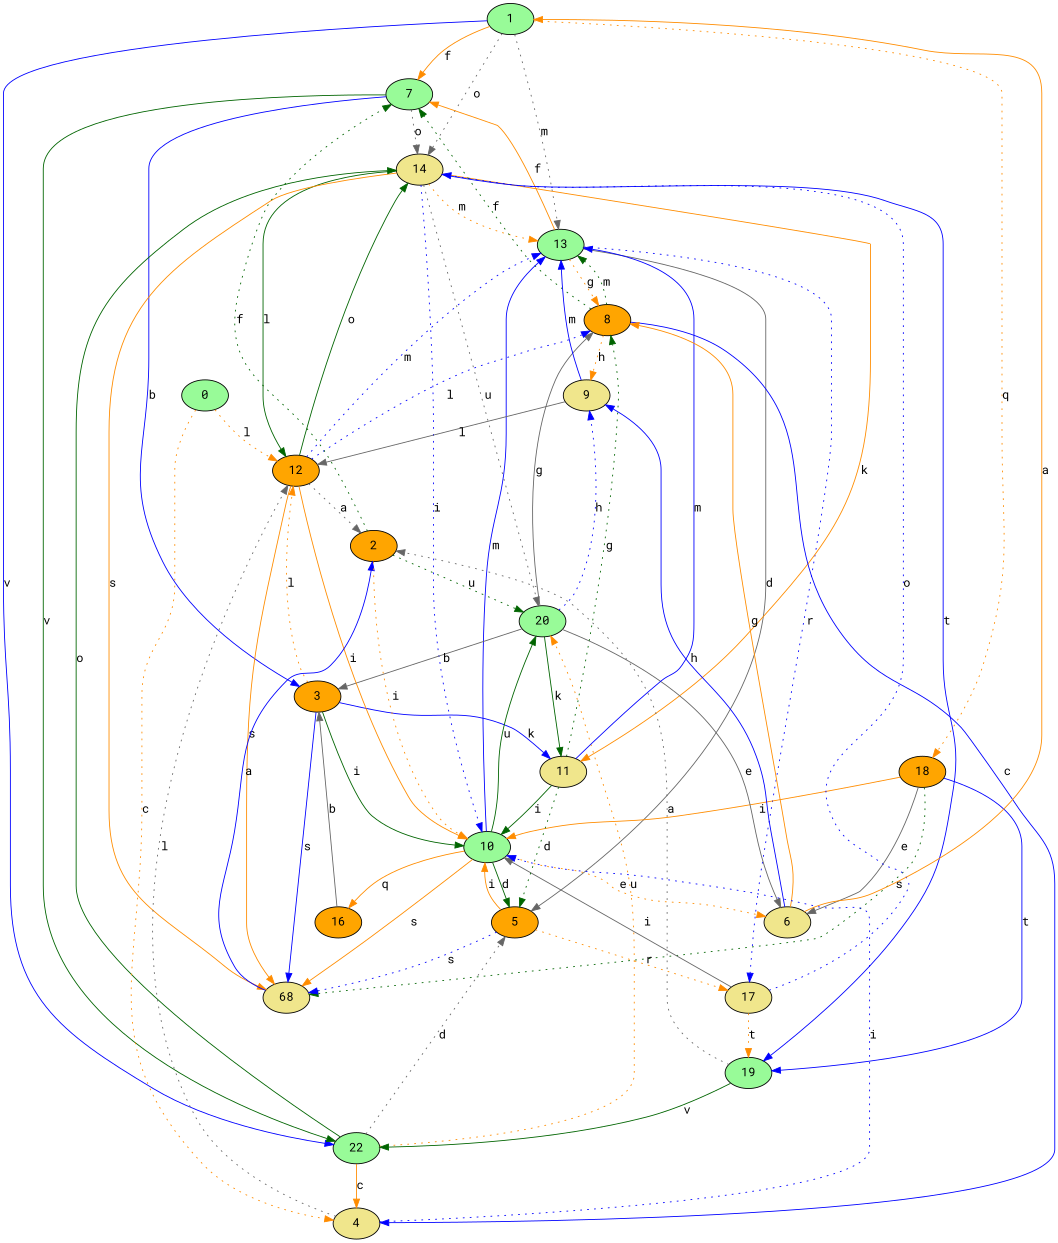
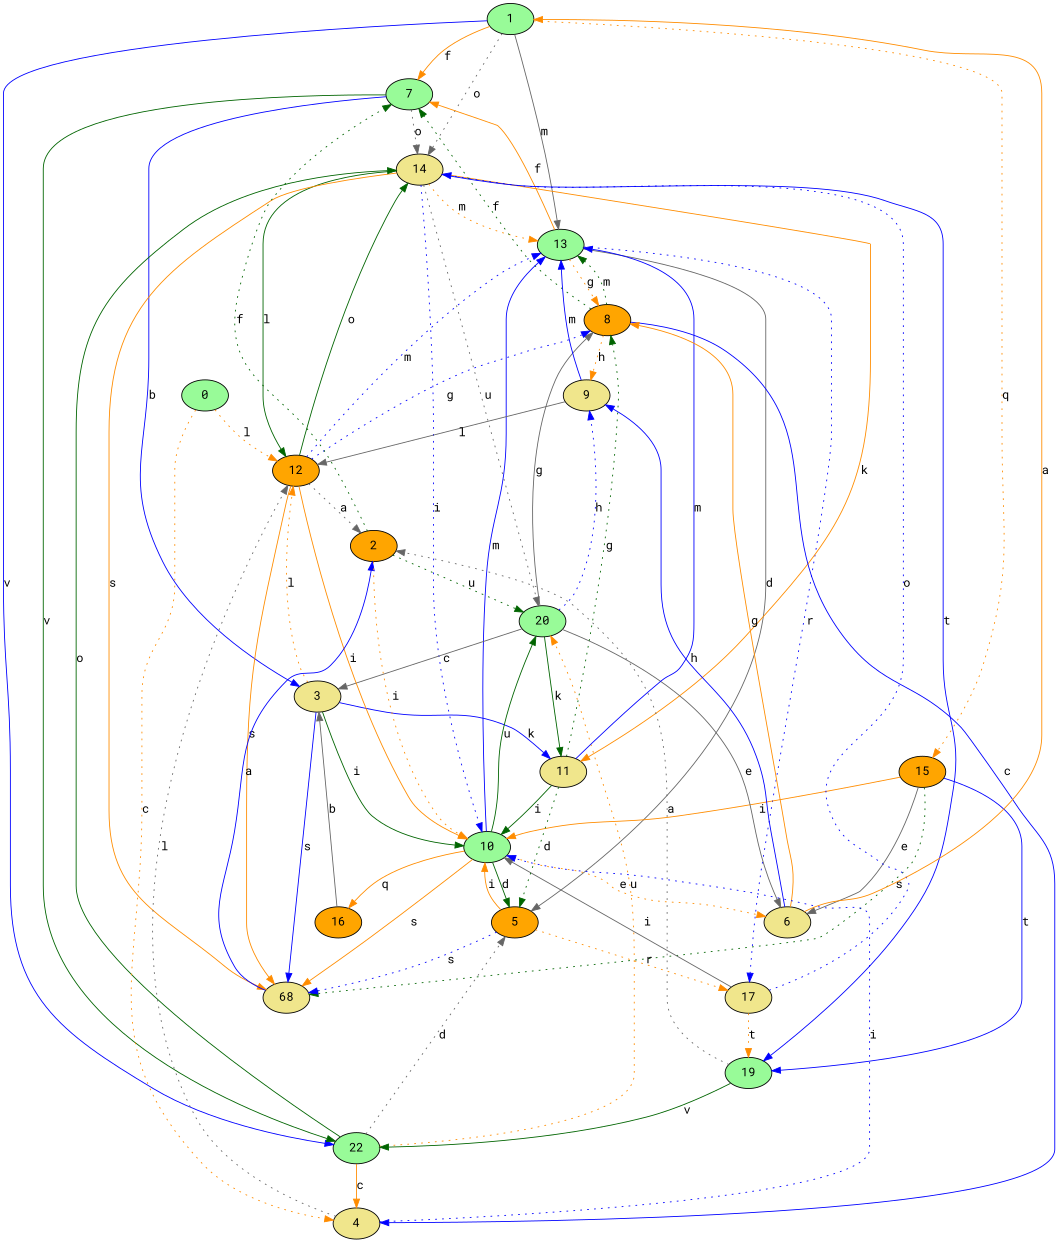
edge "1" -> "13": style dotted -> solid
edge "12" -> "8": label "l" -> "g"
edge "20" -> "3": label "b" -> "c"
node "3": fillcolor orange -> khaki
node "18": label "18" -> "15"
